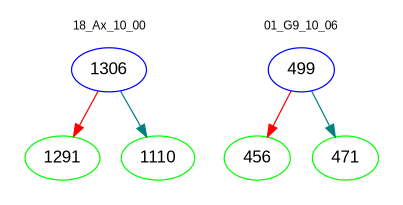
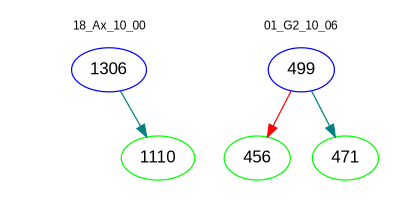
cluster "01_G9_10_06": label "01_G9_10_06" -> "01_G2_10_06"
node "1291": removed
